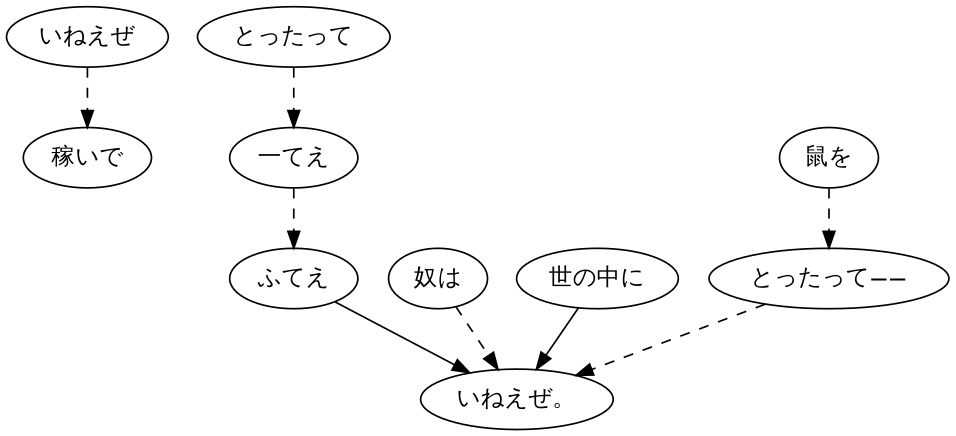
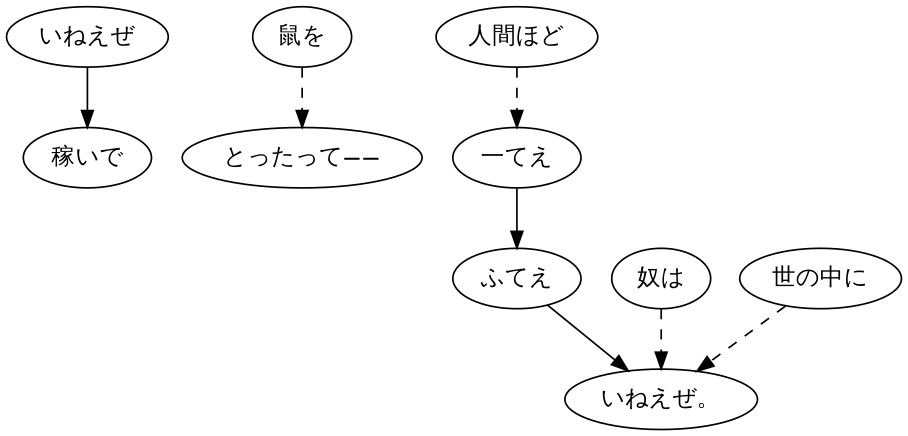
node "とったって": label "とったって" -> "人間ほど"
edge "いねえぜ" -> "稼いで": style dashed -> solid
edge "一てえ" -> "ふてえ": style dashed -> solid
edge "世の中に" -> "いねえぜ。": style solid -> dashed
edge "とったって——" -> "いねえぜ。": removed
